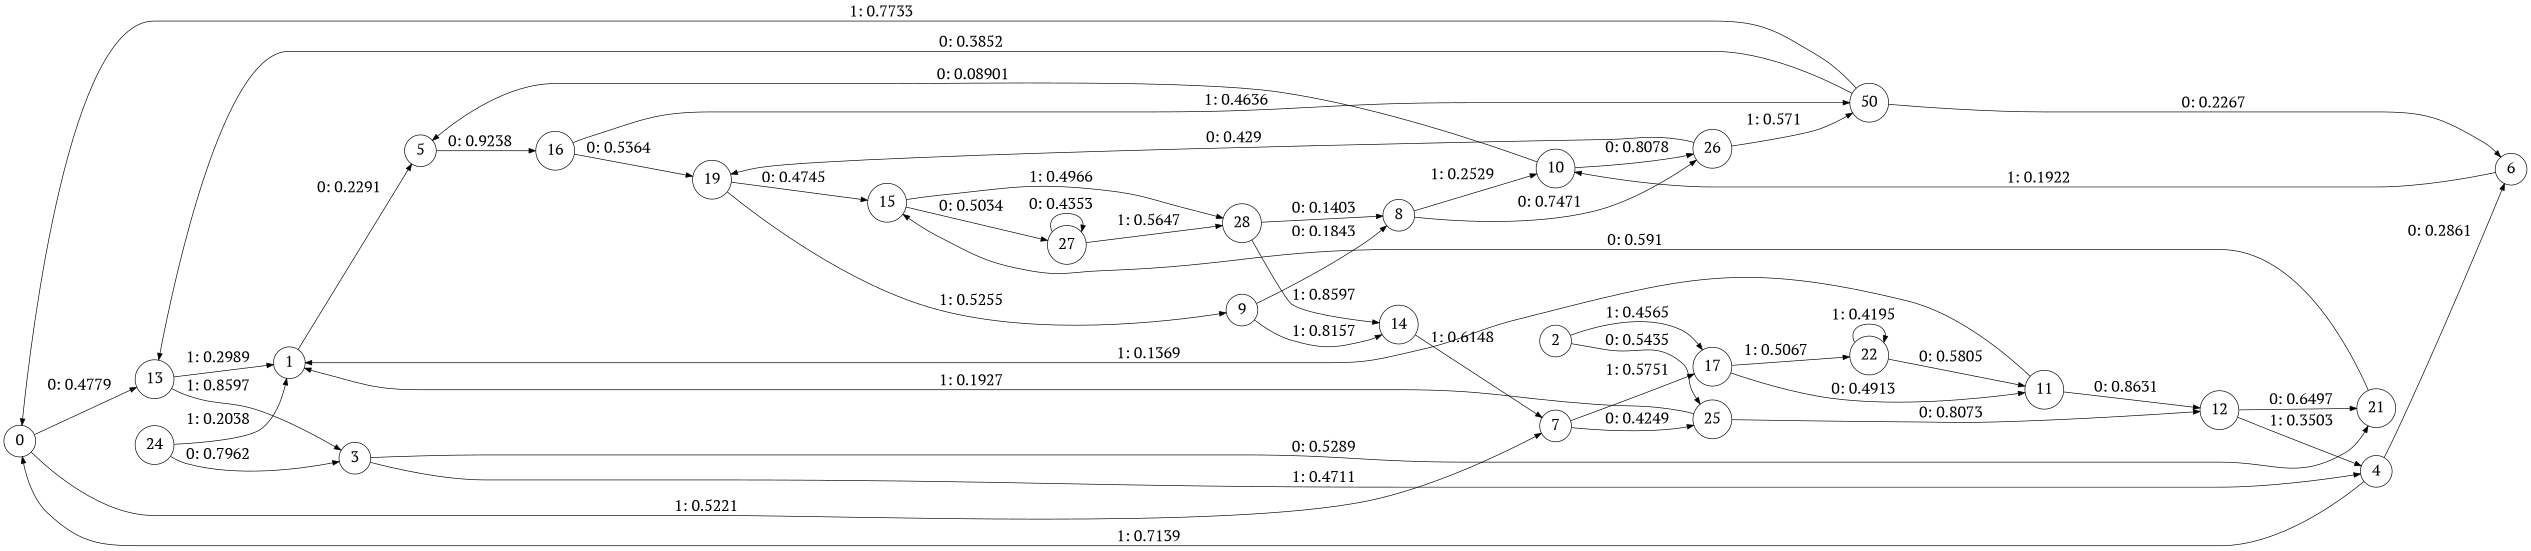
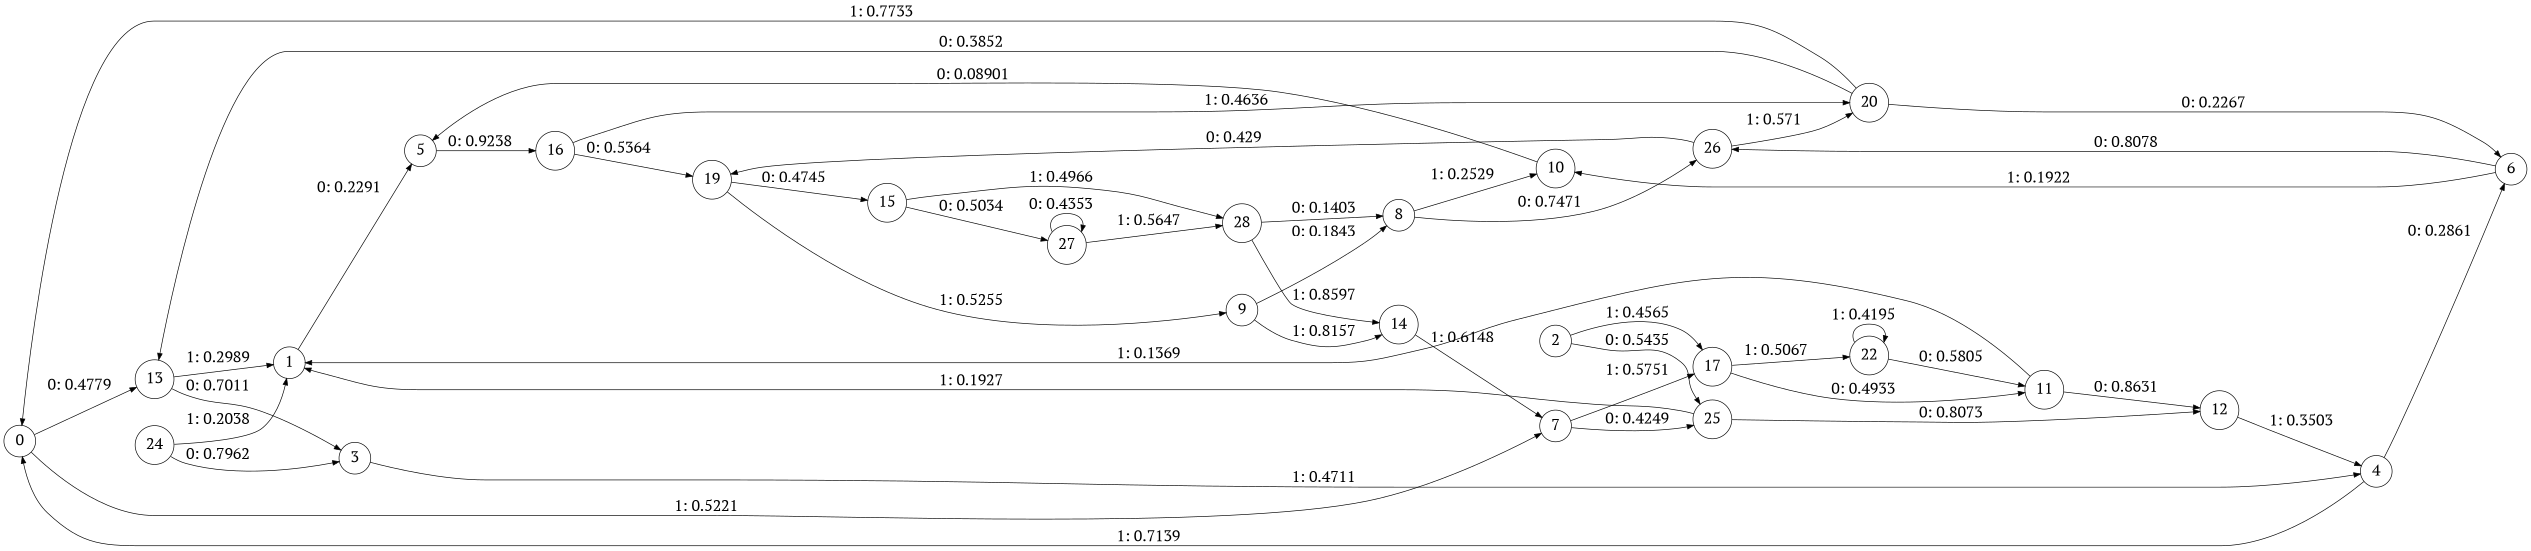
node "50": label "50" -> "20"
edge "10" -> "26": now "6" -> "26"
edge "13" -> "3": label "1: 0.8597   " -> "0: 0.7011   "
edge "17" -> "11": label "0: 0.4913   " -> "0: 0.4933   "
node "21": removed
